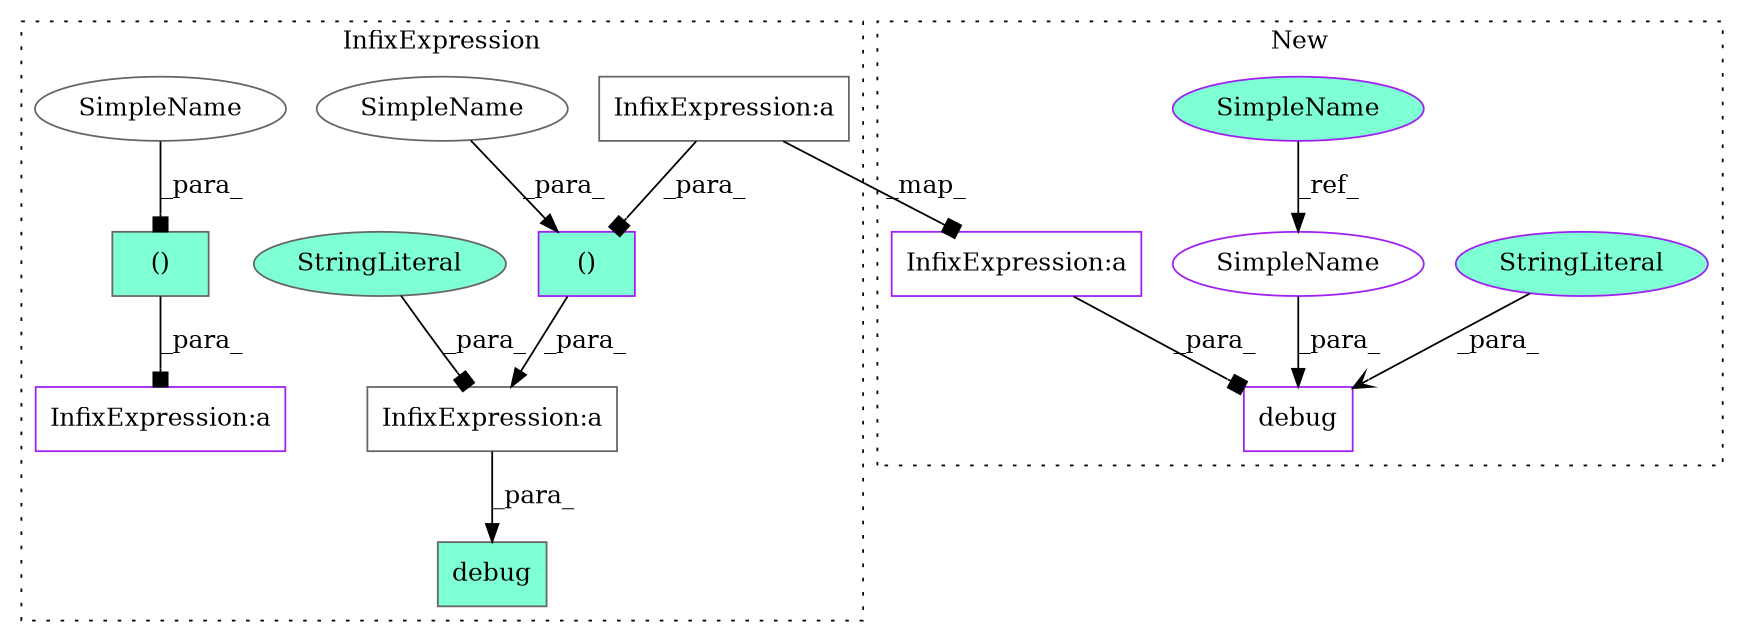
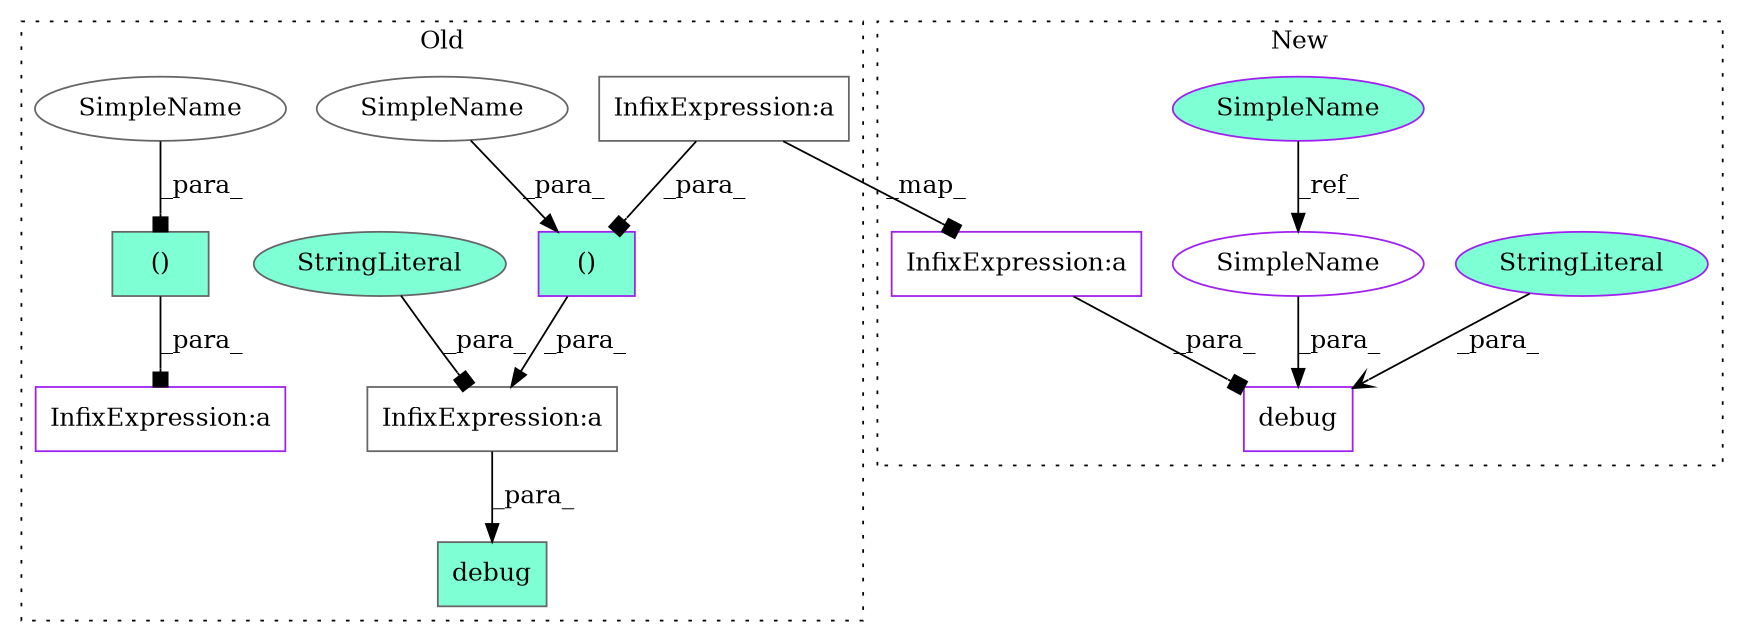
cluster "InfixExpression": label "InfixExpression" -> "Old"
